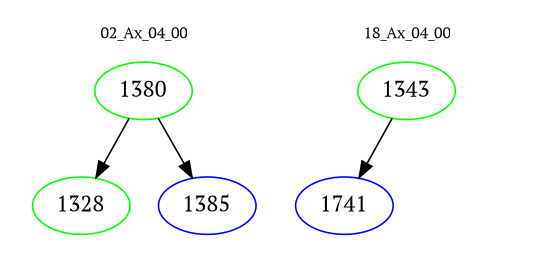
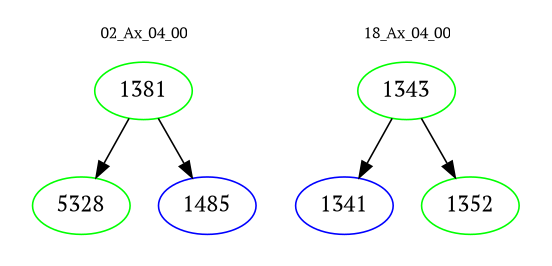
node "1380": label "1380" -> "1381"
node "1328": label "1328" -> "5328"
node "1385": label "1385" -> "1485"
node "1741": label "1741" -> "1341"
node "1352": added
